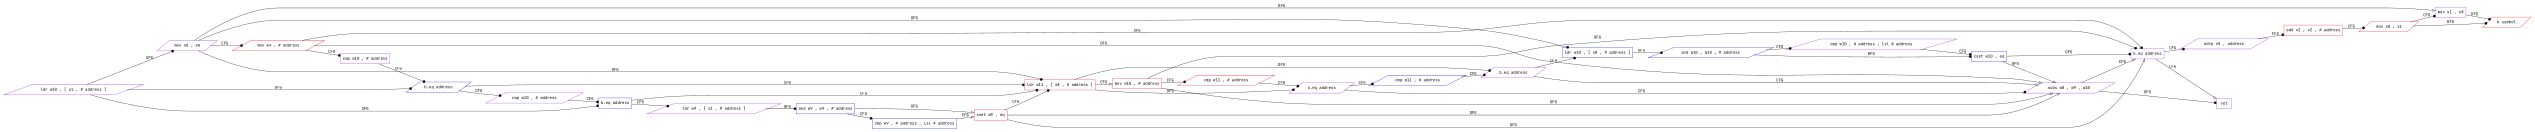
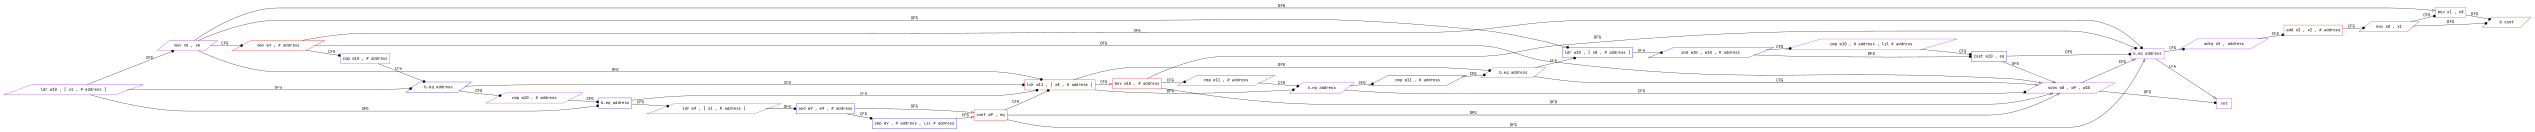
node "b symbol": label "b symbol" -> "b cset"
